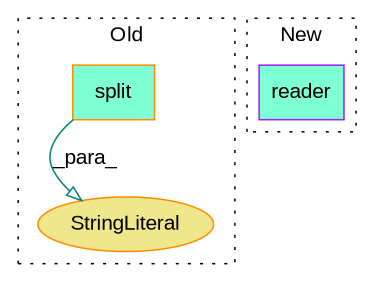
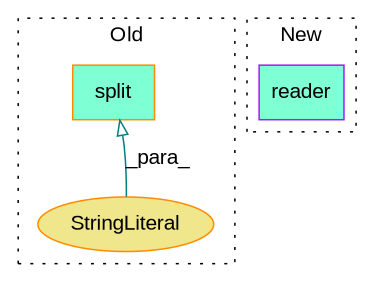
edge "split" -> "StringLiteral": reversed
